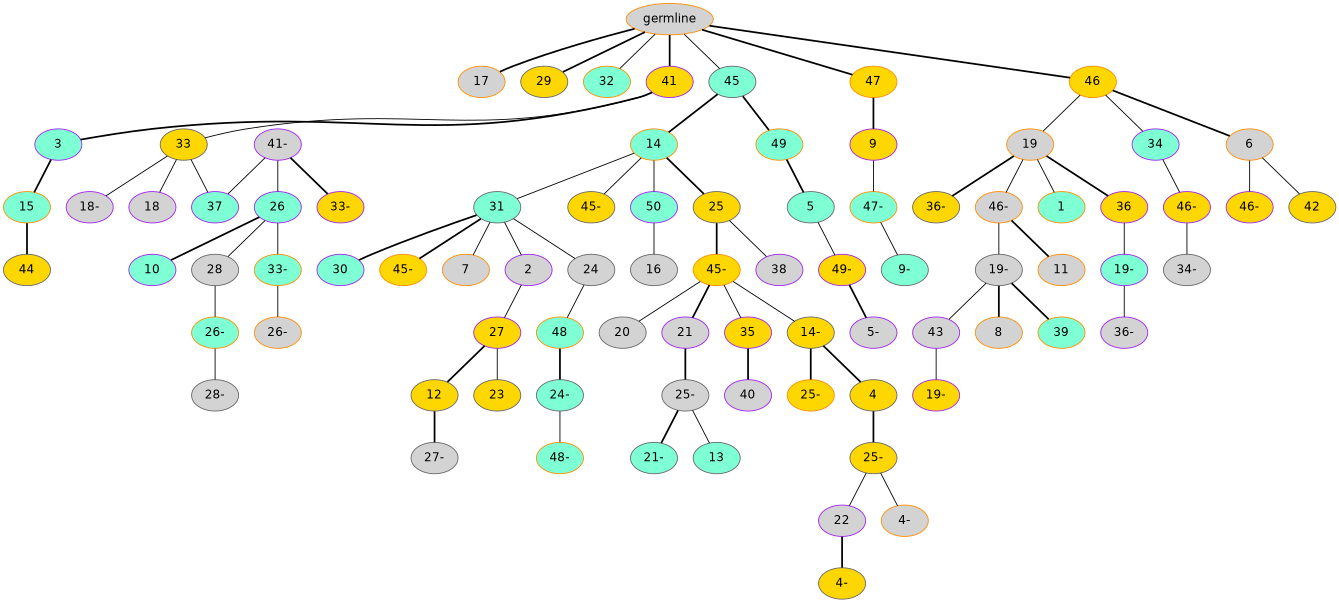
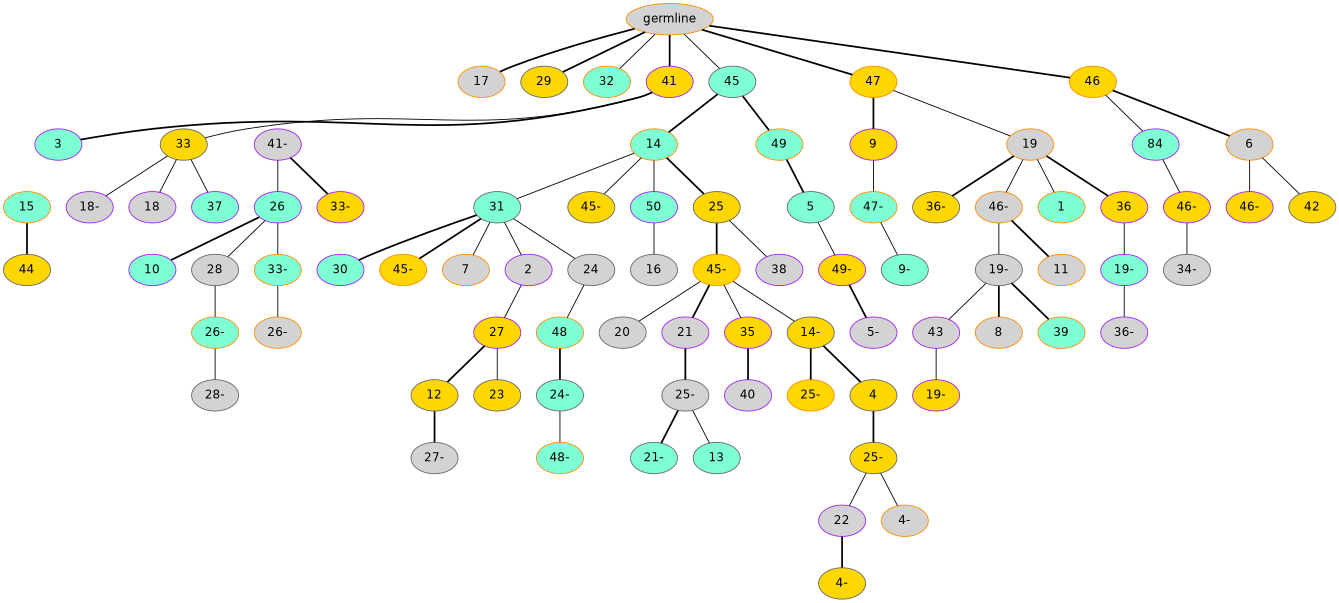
edge "46" -- "19": now "47" -- "19"
node "34": label "34" -> "84"
edge "3" -- "15": removed
edge "41-" -- "37": removed
